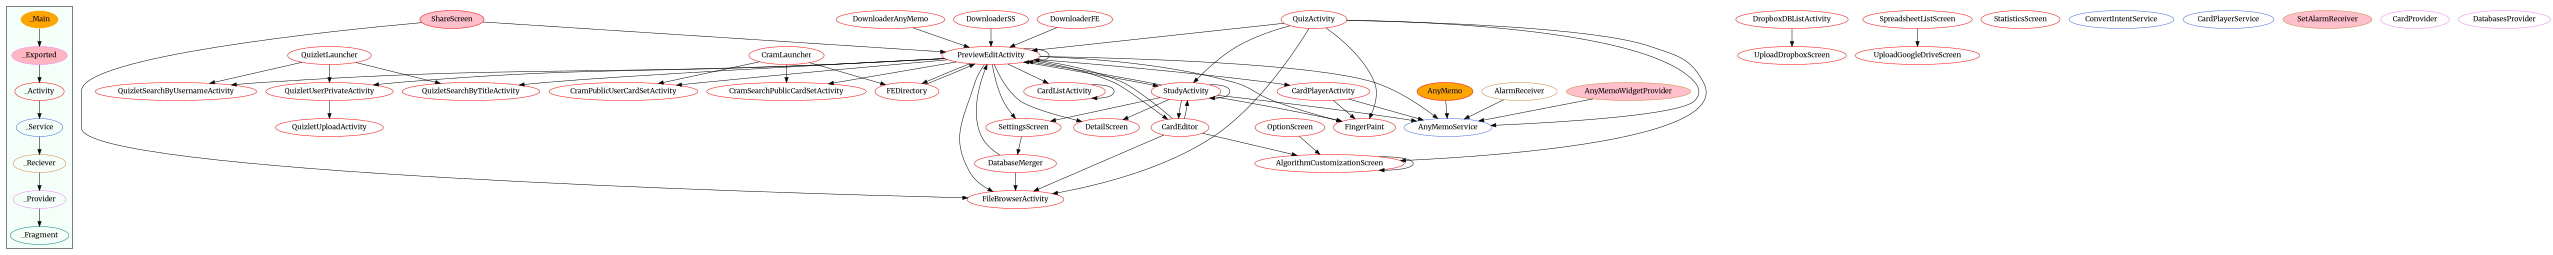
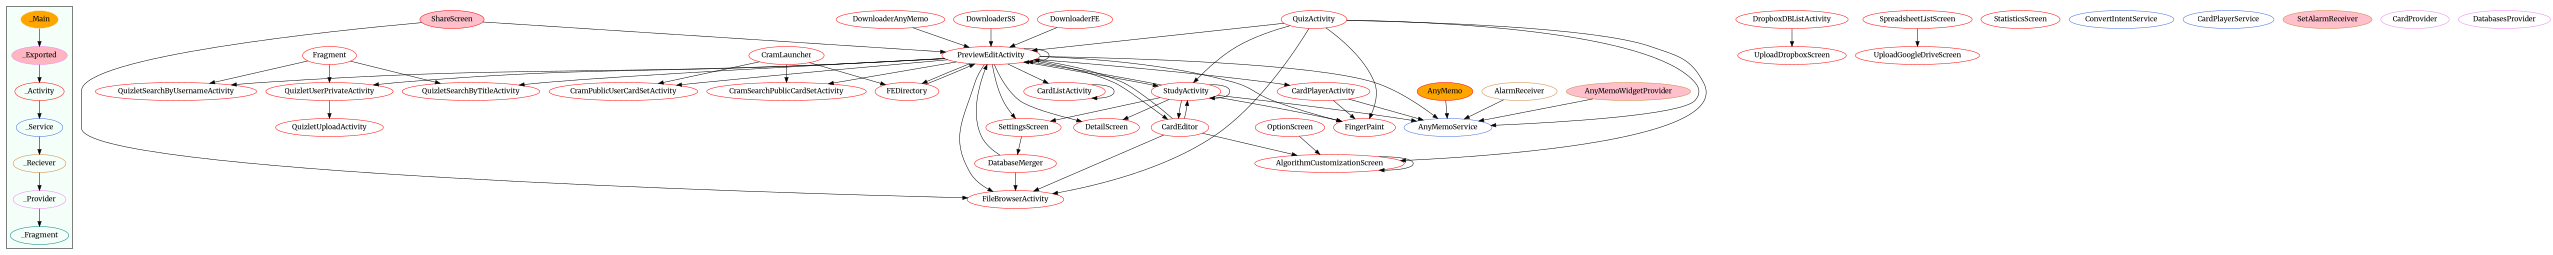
node "QuizletLauncher": label "QuizletLauncher" -> "Fragment"
